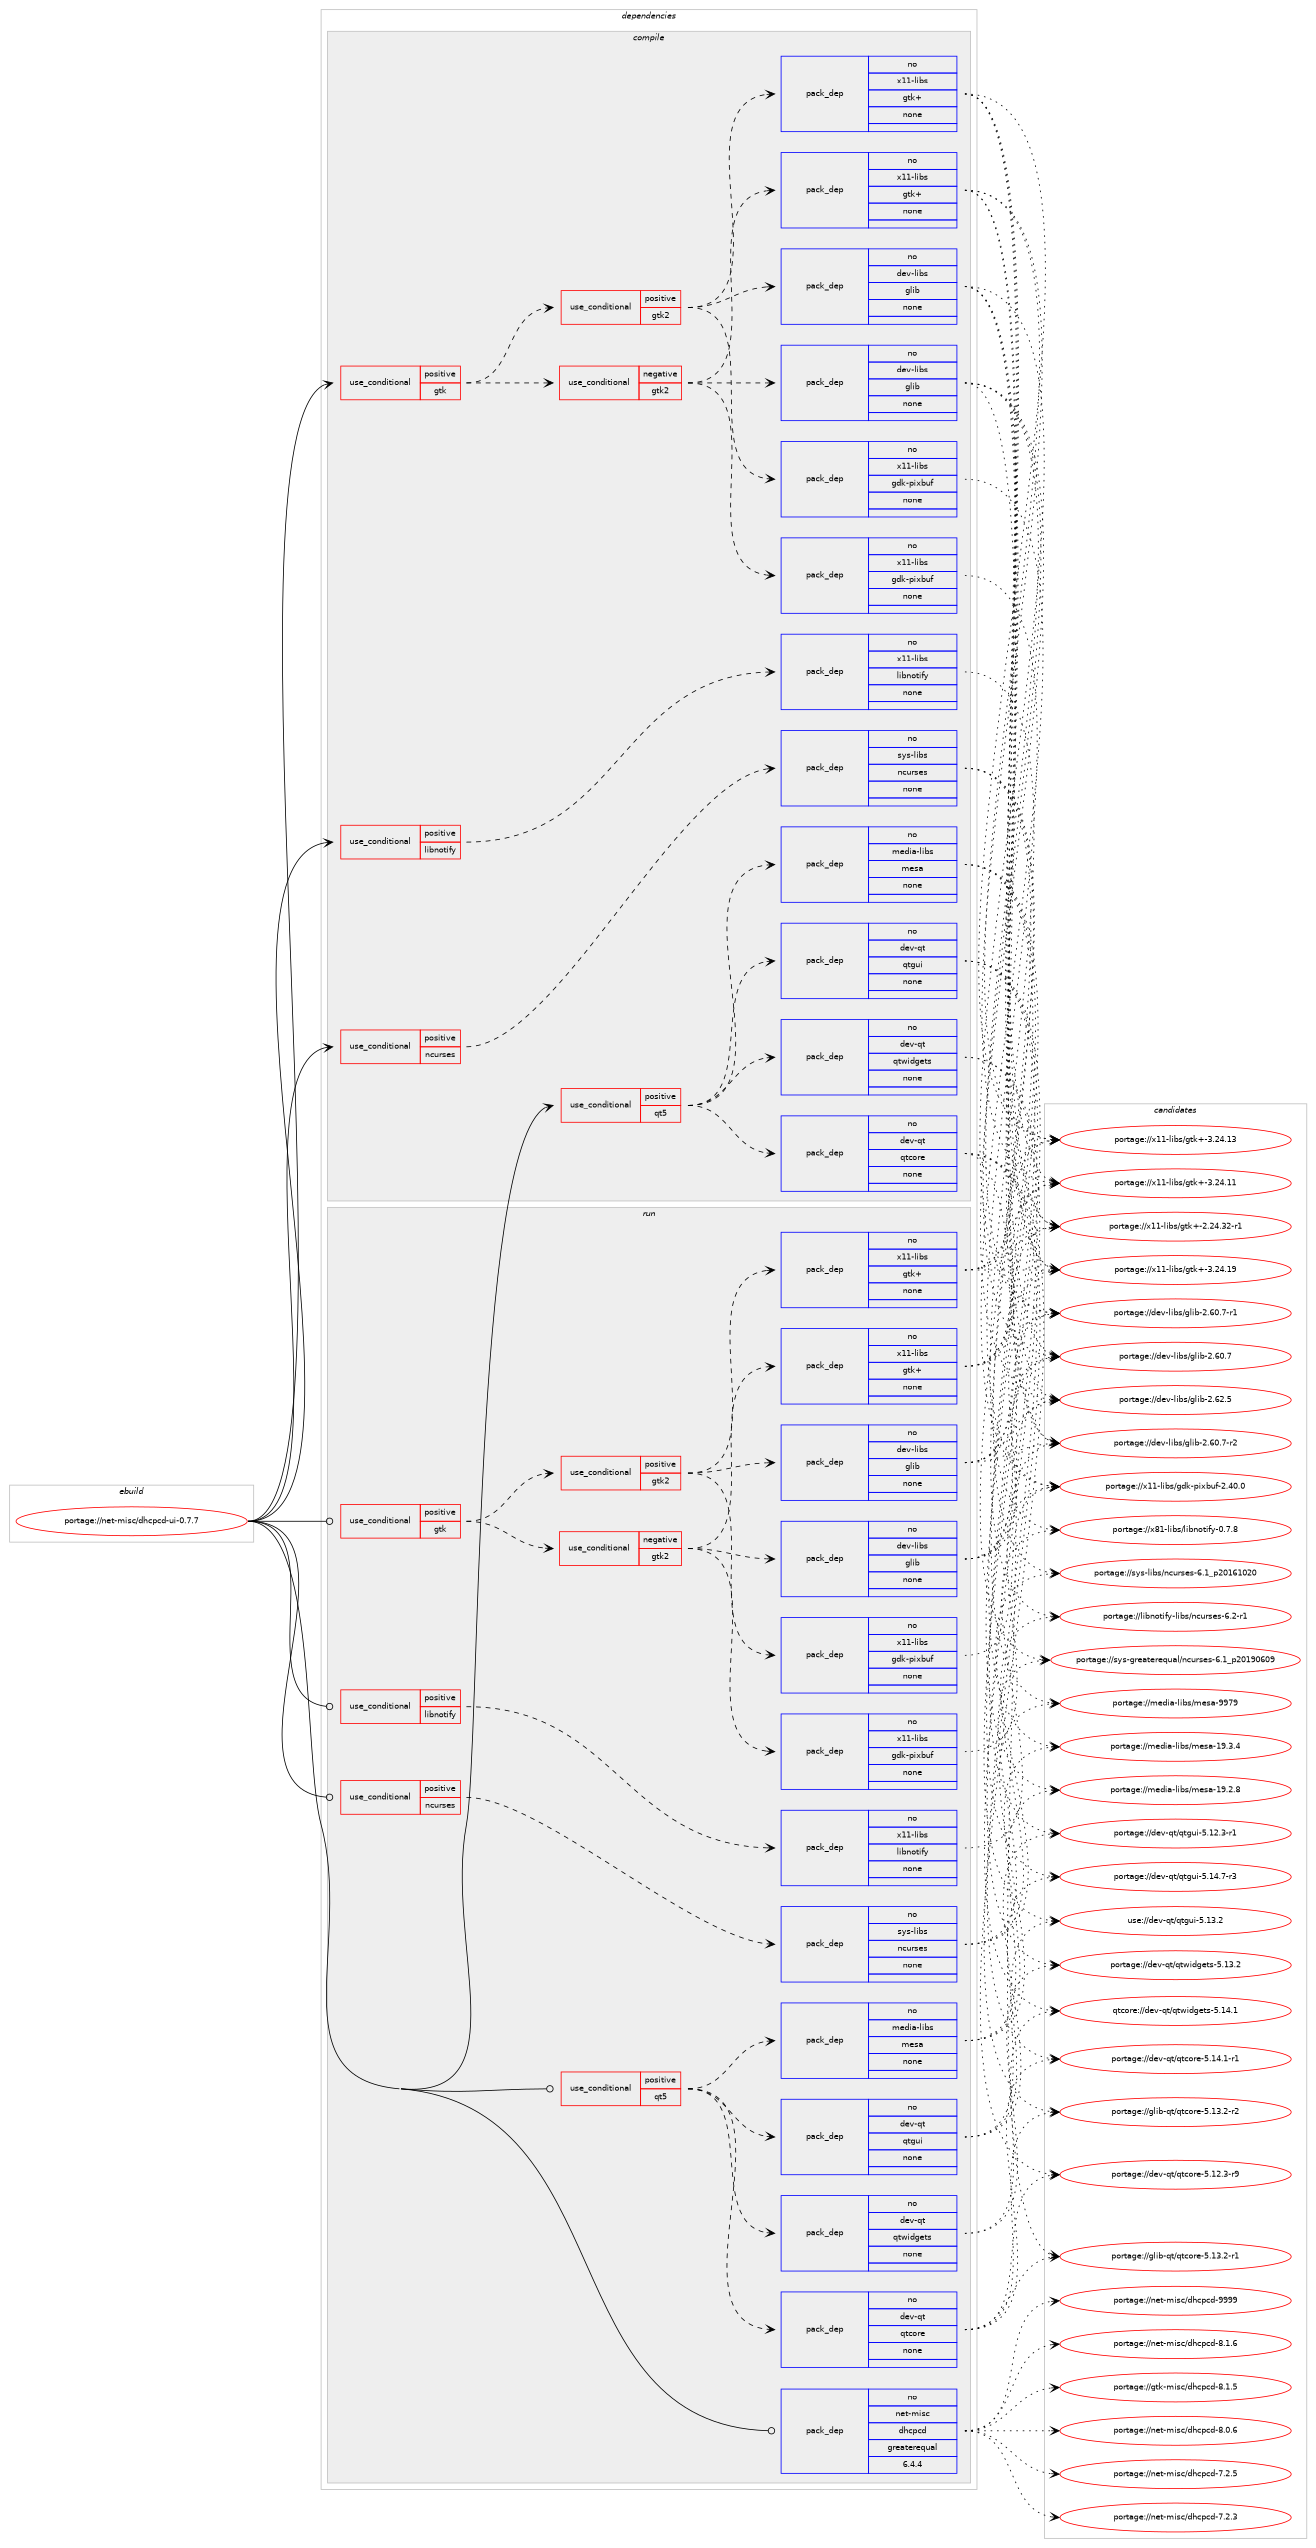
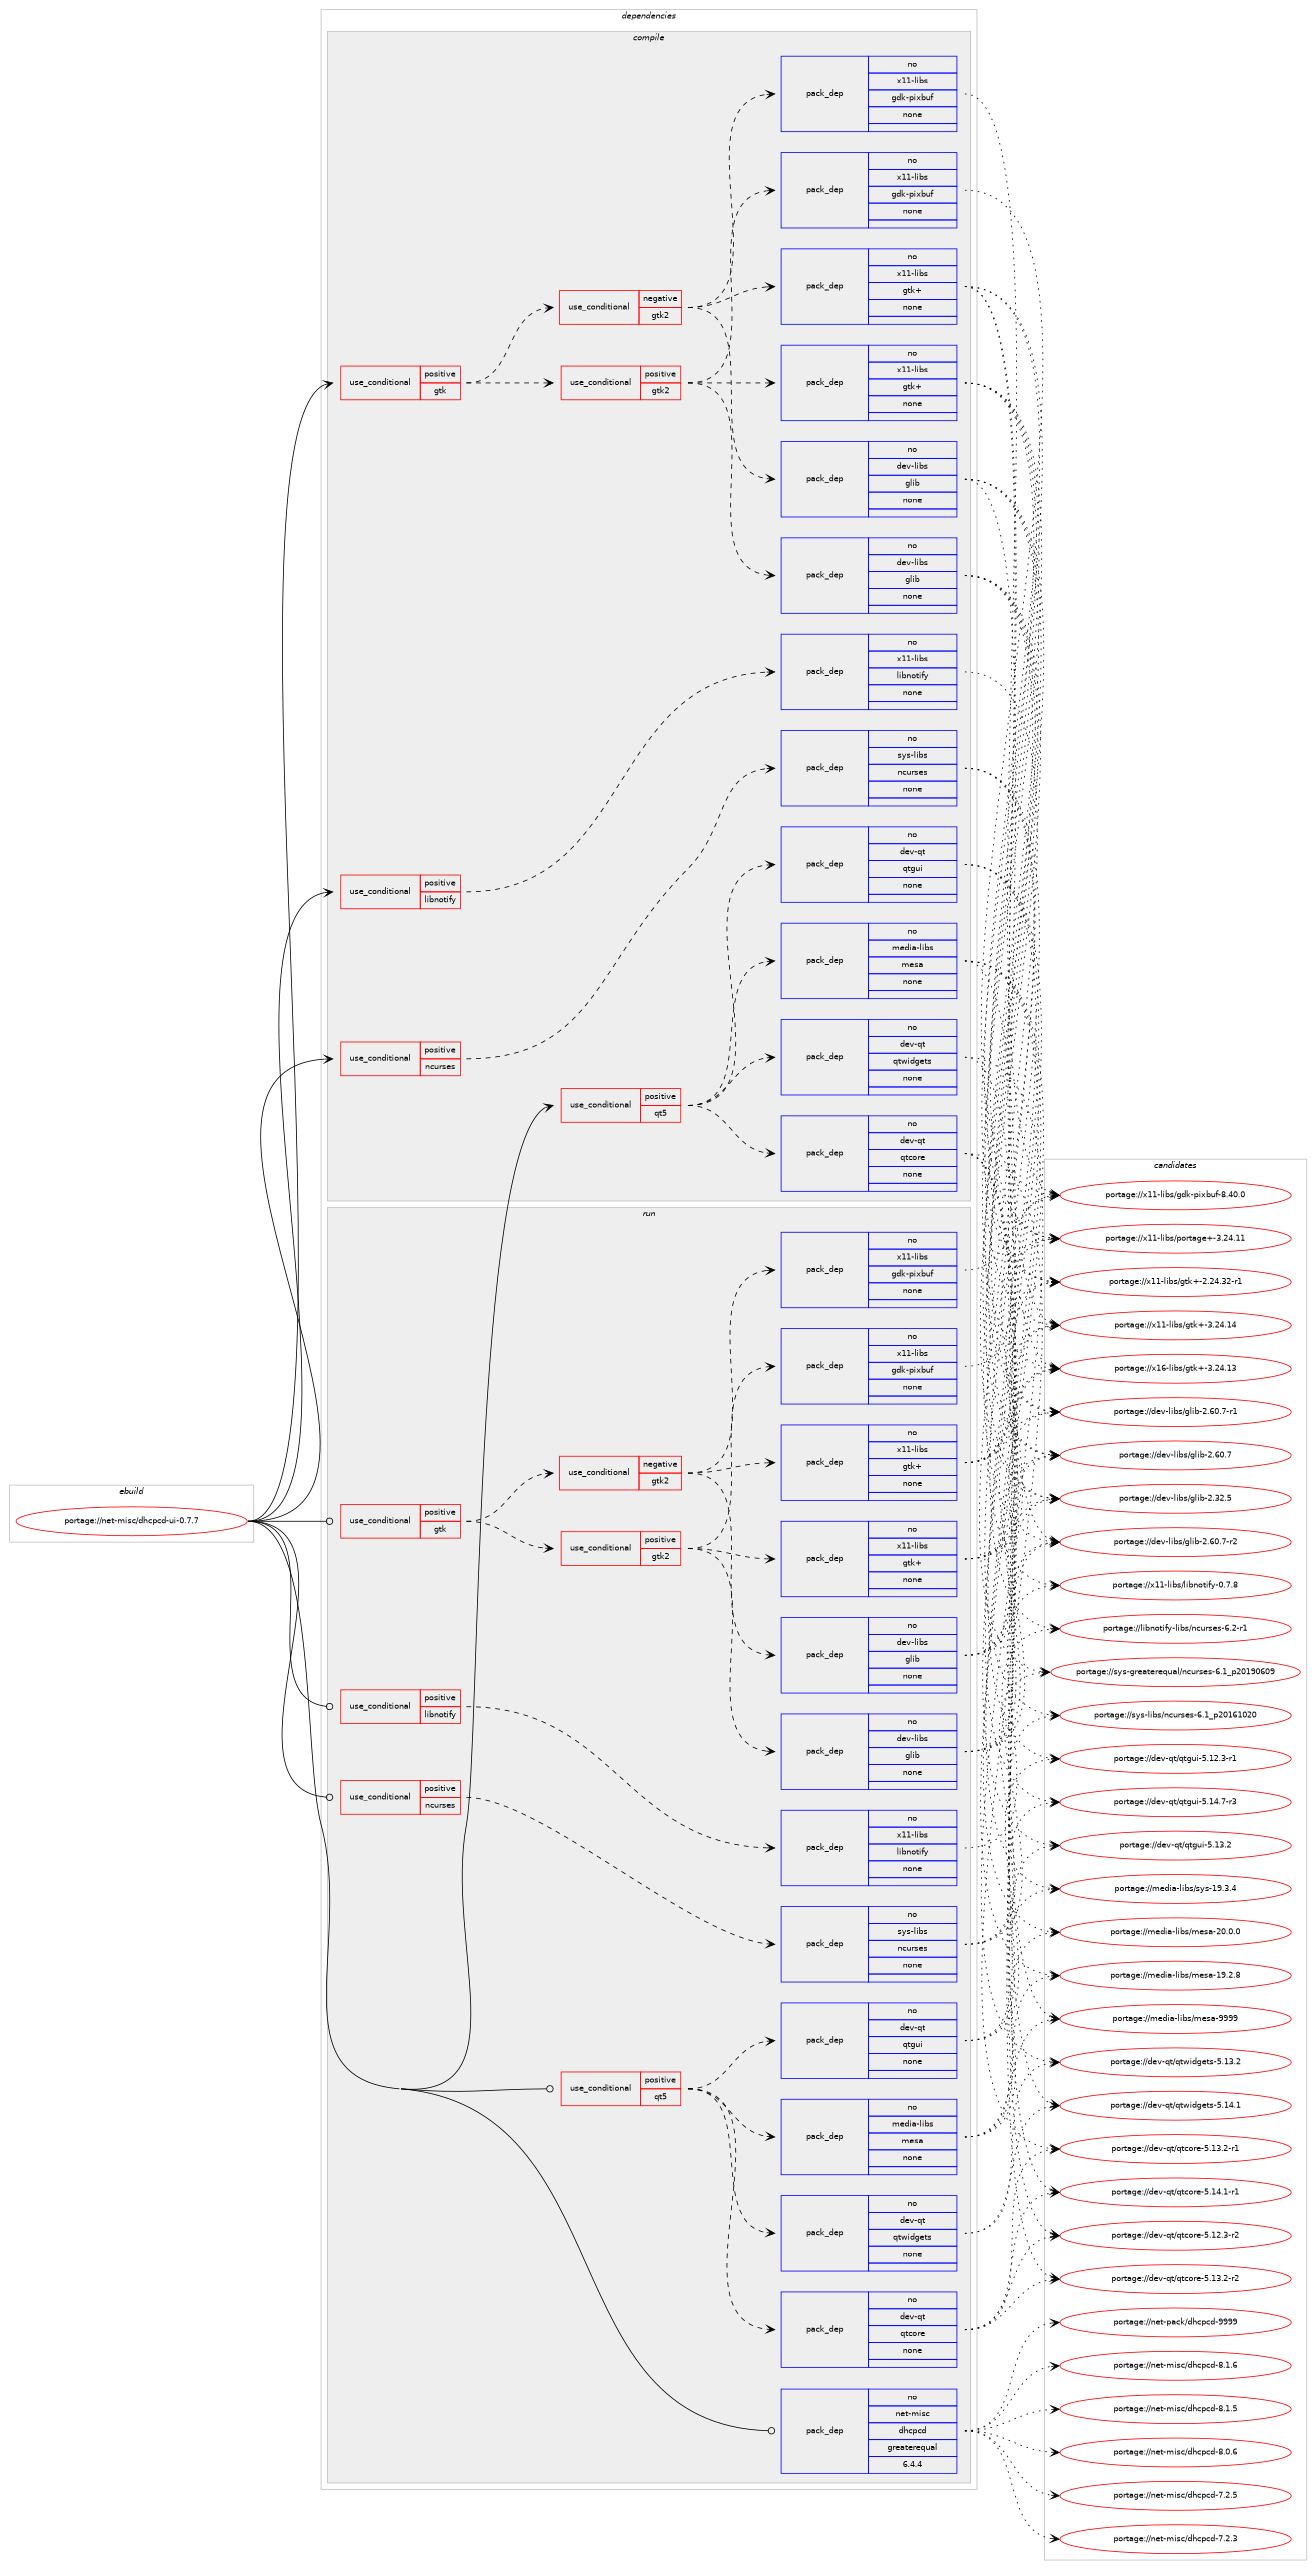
node "portage://x11-libs/gtk+-3.24.13": label "portage://x11-libs/gtk+-3.24.13" -> "portage://x16-libs/gtk+-3.24.13"
node "portage://x11-libs/gtk+-3.24.11": label "portage://x11-libs/gtk+-3.24.11" -> "portage://x11-libs/portage+-3.24.11"
node "portage://x11-libs/gtk+-3.24.19": label "portage://x11-libs/gtk+-3.24.19" -> "portage://x11-libs/gtk+-3.24.14"
node "portage://dev-libs/glib-2.62.5": label "portage://dev-libs/glib-2.62.5" -> "portage://dev-libs/glib-2.32.5"
node "portage://x11-libs/gdk-pixbuf-2.40.0": label "portage://x11-libs/gdk-pixbuf-2.40.0" -> "portage://x11-libs/gdk-pixbuf-8.40.0"
node "portage://x81-libs/libnotify-0.7.8": label "portage://x81-libs/libnotify-0.7.8" -> "portage://x11-libs/libnotify-0.7.8"
node "portage://media-libs/mesa-9979": label "portage://media-libs/mesa-9979" -> "portage://media-libs/mesa-9999"
node "portage://media-libs/mesa-19.3.4": label "portage://media-libs/mesa-19.3.4" -> "portage://media-libs/sys-19.3.4"
node "use://dev-qt/qtgui-5.13.2": label "use://dev-qt/qtgui-5.13.2" -> "portage://dev-qt/qtgui-5.13.2"
node "portage://media-libs/mesa-20.0.0": added
node "qtcore://dev-qt/qtwidgets-5.14.1": label "qtcore://dev-qt/qtwidgets-5.14.1" -> "portage://dev-qt/qtwidgets-5.14.1"
node "portage://glib-qt/qtcore-5.13.2-r2": label "portage://glib-qt/qtcore-5.13.2-r2" -> "portage://dev-qt/qtcore-5.13.2-r2"
node "portage://dev-qt/qtcore-5.12.3-r9": label "portage://dev-qt/qtcore-5.12.3-r9" -> "portage://dev-qt/qtcore-5.12.3-r2"
node "portage://glib-qt/qtcore-5.13.2-r1": label "portage://glib-qt/qtcore-5.13.2-r1" -> "portage://dev-qt/qtcore-5.13.2-r1"
node "portage://net-misc/dhcpcd-9999": label "portage://net-misc/dhcpcd-9999" -> "portage://net-pack/dhcpcd-9999"
node "portage://gtk-misc/dhcpcd-8.1.5": label "portage://gtk-misc/dhcpcd-8.1.5" -> "portage://net-misc/dhcpcd-8.1.5"
